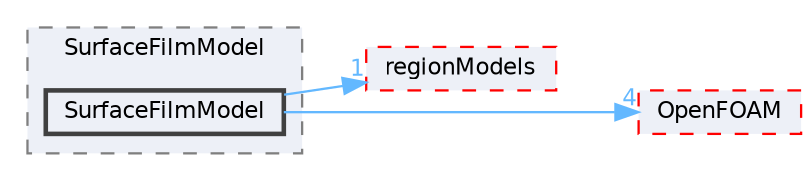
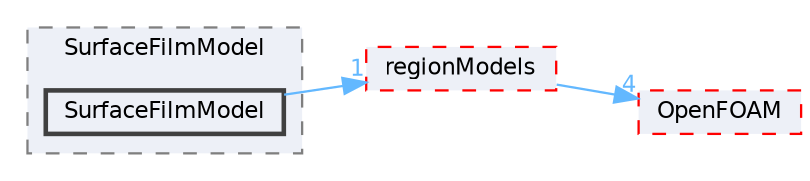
edge "SurfaceFilmModel" -> "OpenFOAM": now "regionModels" -> "OpenFOAM"
